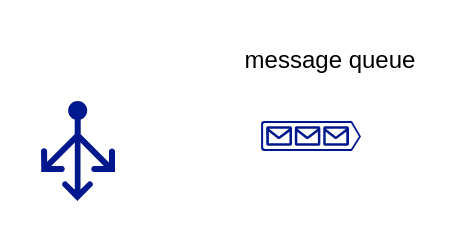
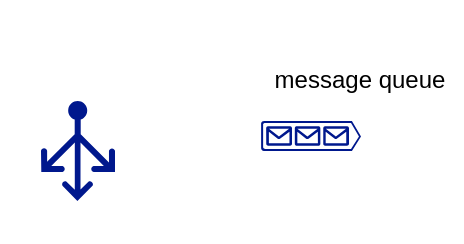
node "message queue": moved (331, 61) -> (361, 81)
